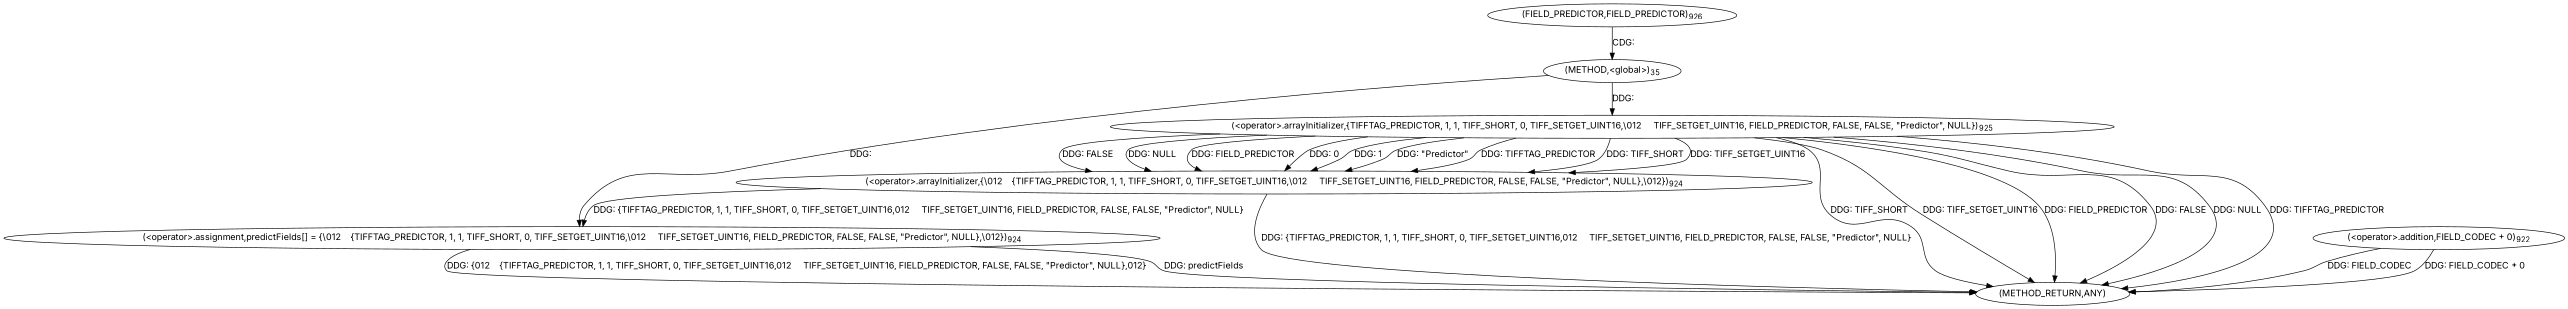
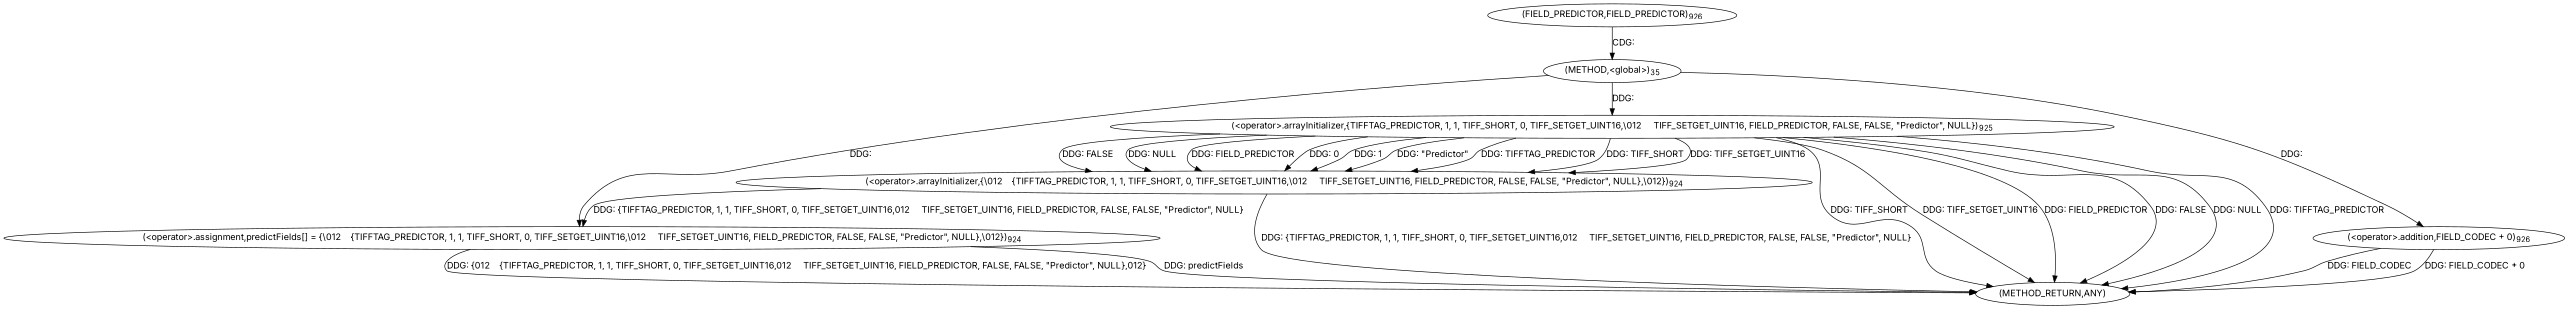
edge "(METHOD,<global>)" -> "(<operator>.addition,FIELD_CODEC + 0)": added, label "DDG:"
node "(<operator>.addition,FIELD_CODEC + 0)": text "922" -> "926"
